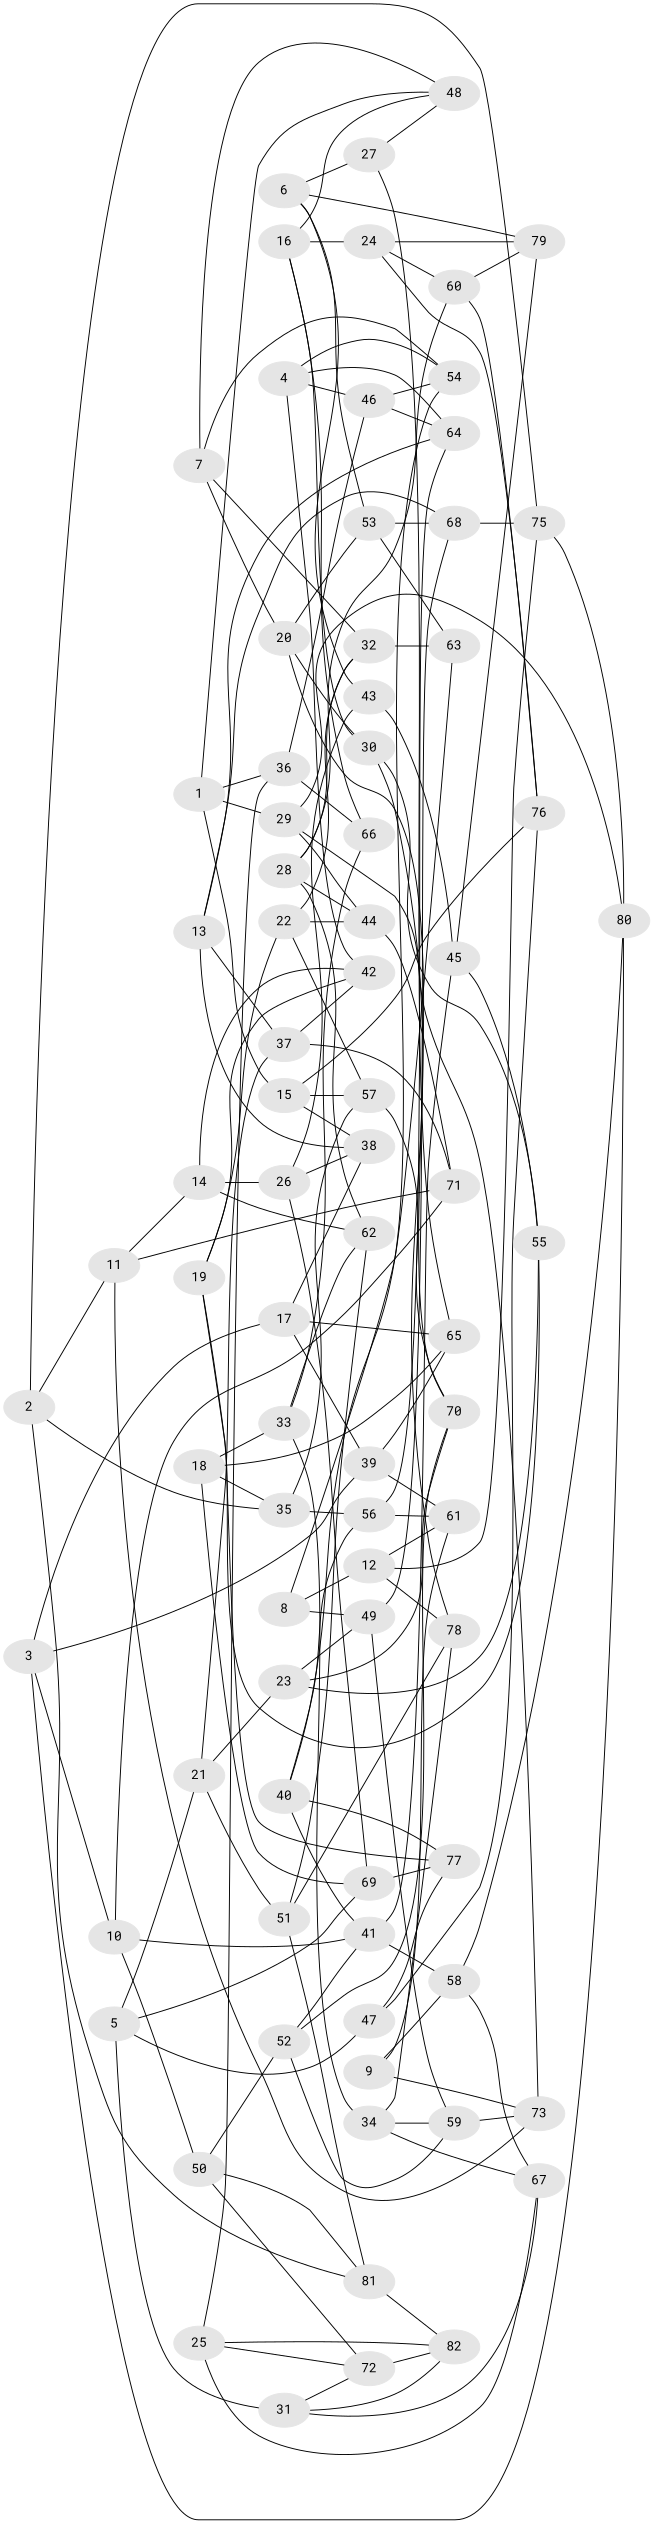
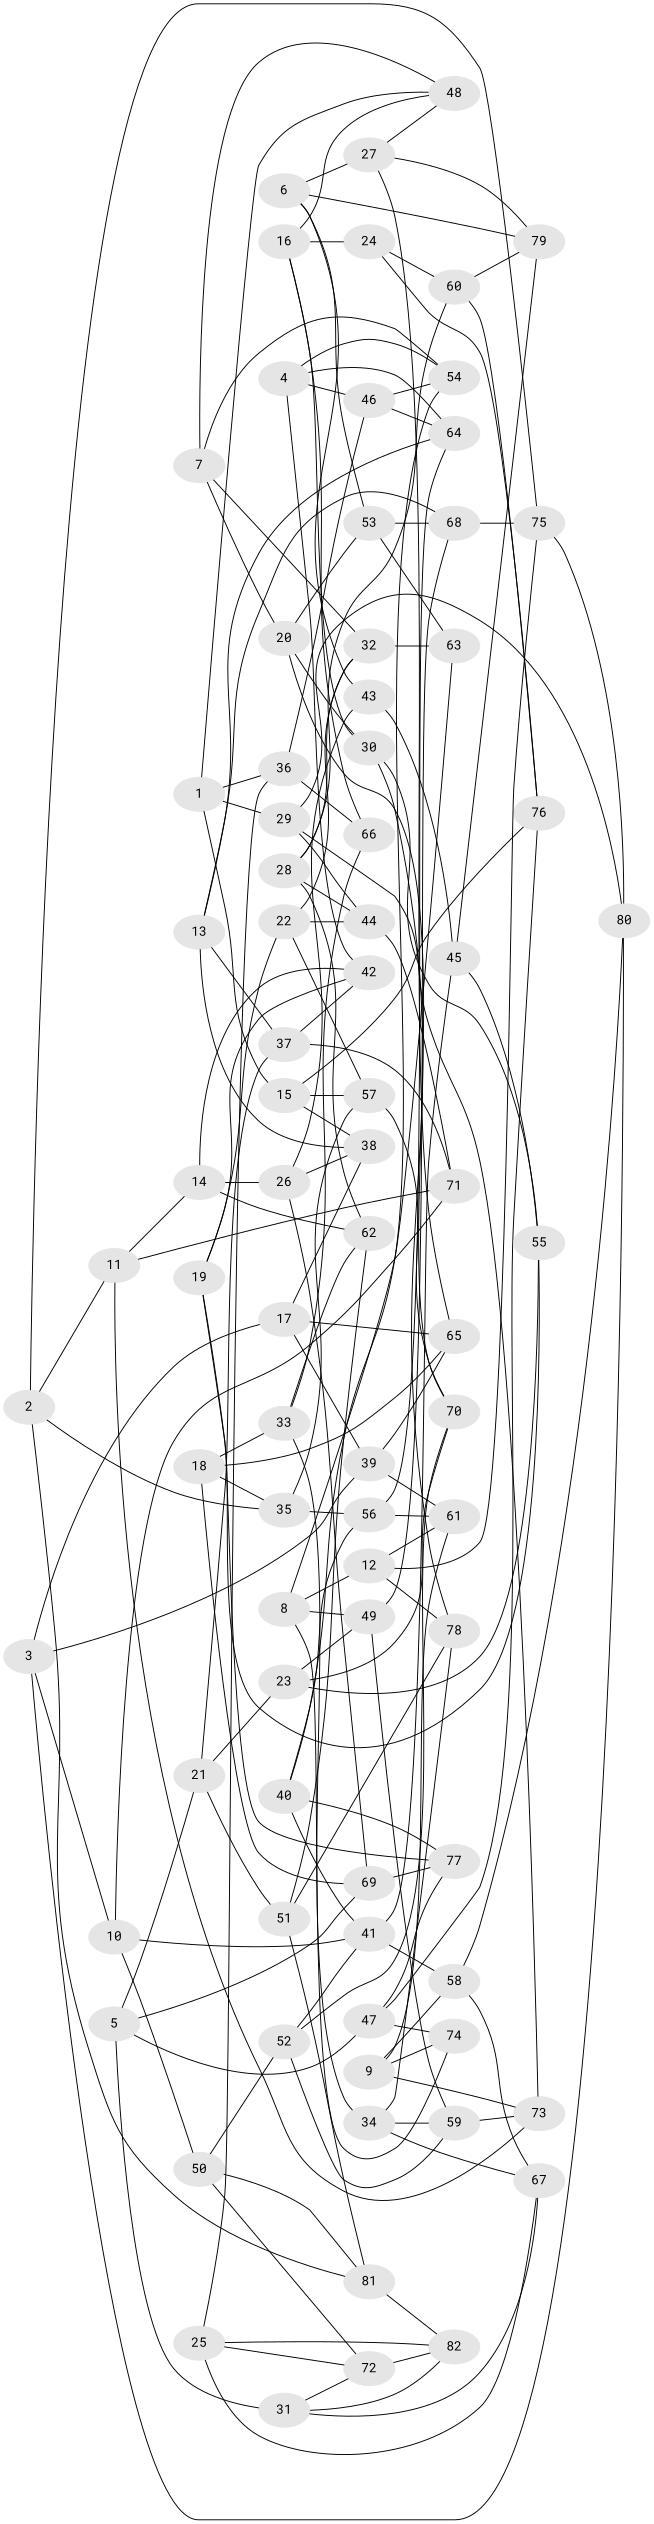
edge "24" -- "79": now "27" -- "79"
node "74": added
